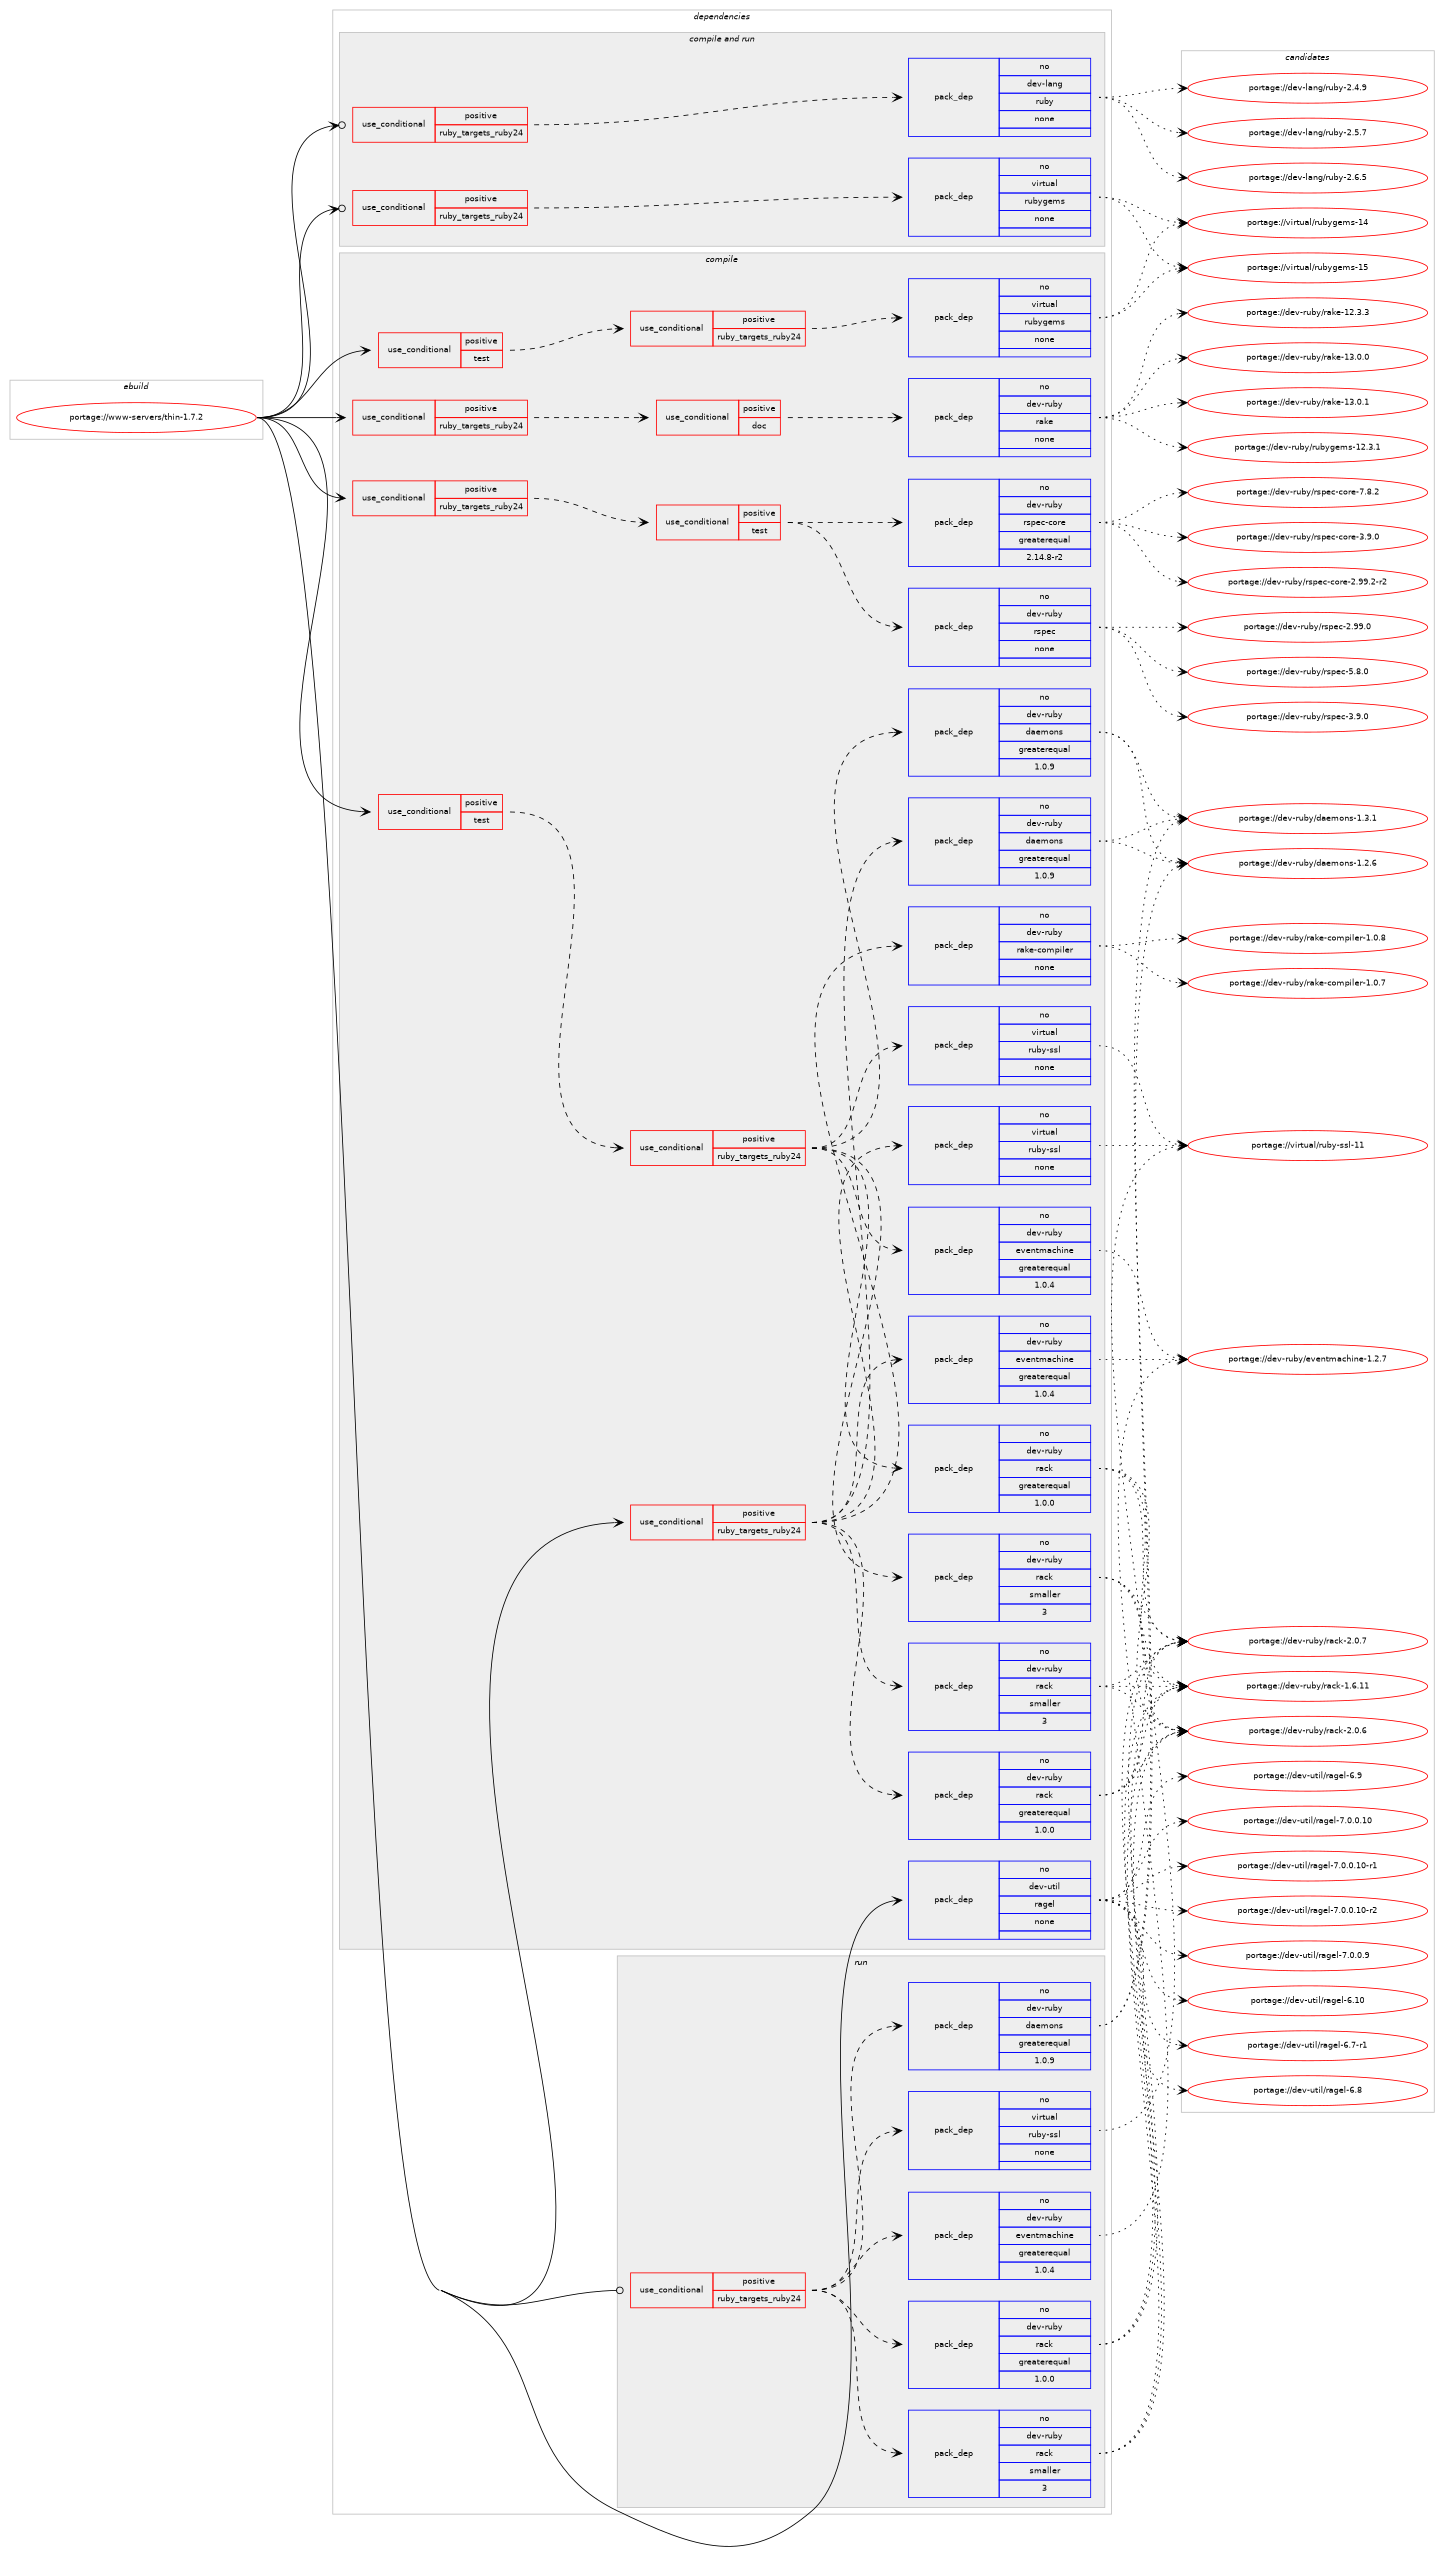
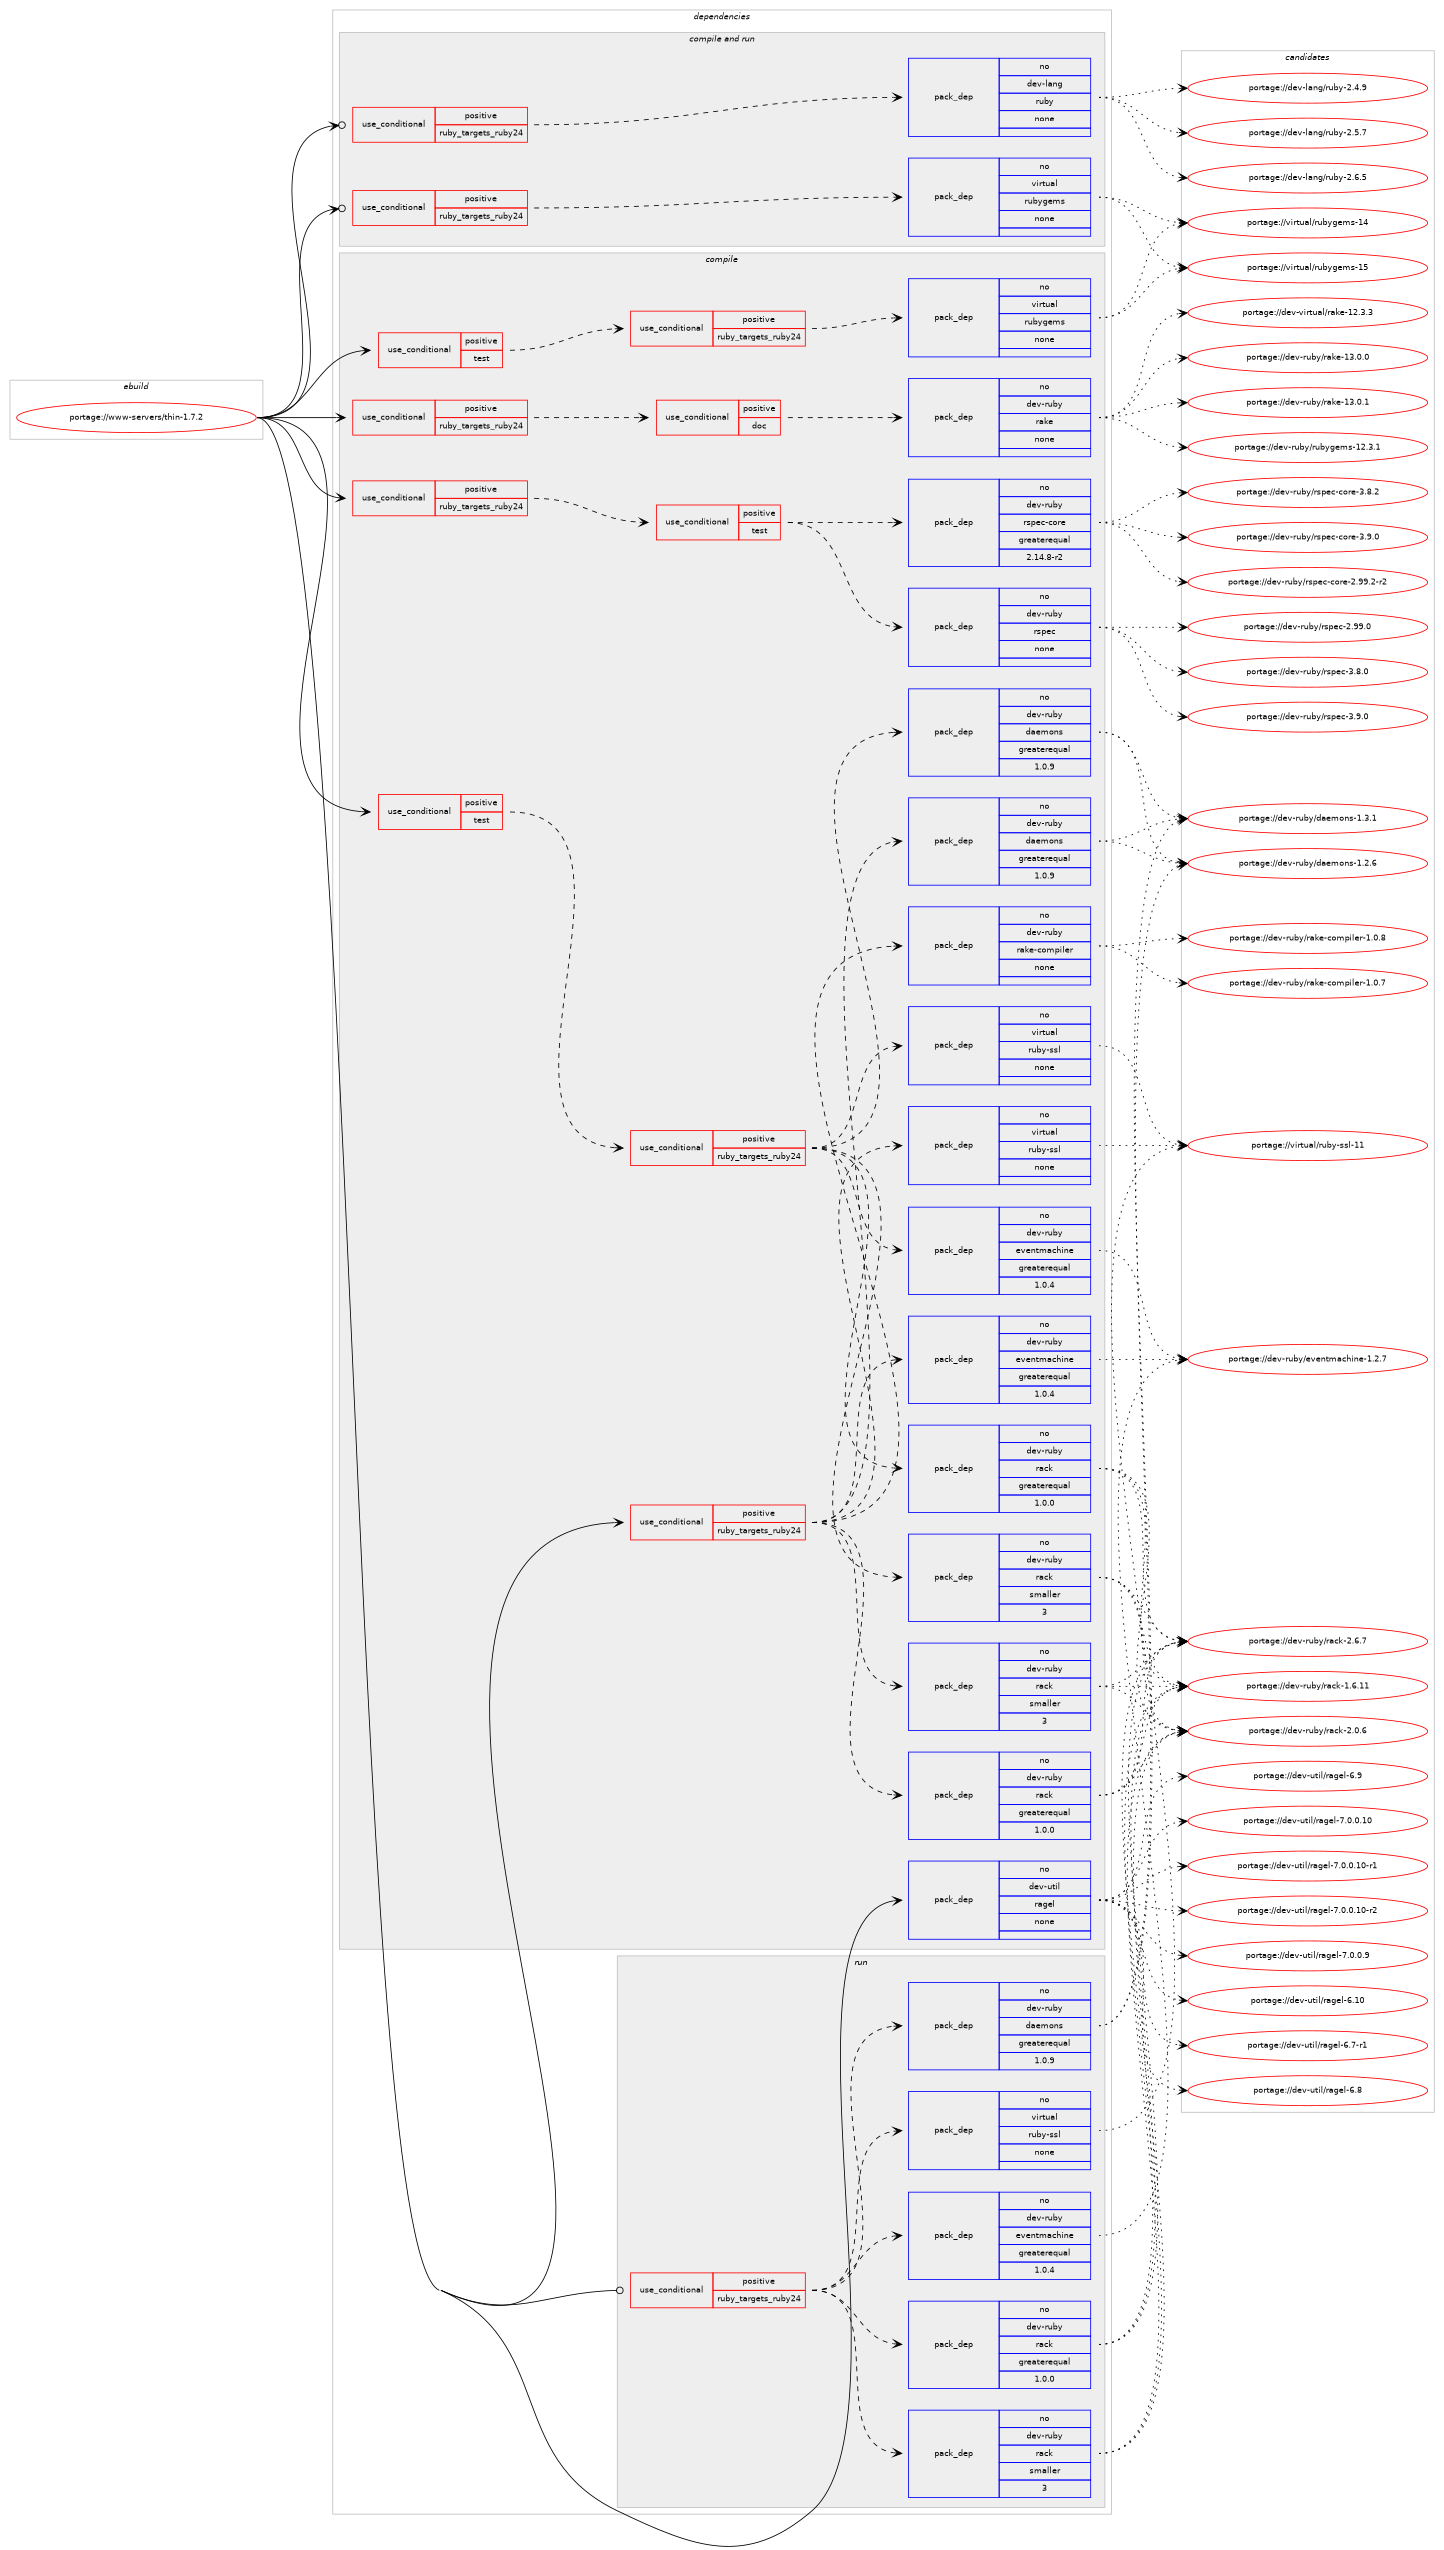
node "portage://dev-ruby/rake-12.3.3": label "portage://dev-ruby/rake-12.3.3" -> "portage://dev-virtual/rake-12.3.3"
node "portage://dev-ruby/rspec-core-7.8.2": label "portage://dev-ruby/rspec-core-7.8.2" -> "portage://dev-ruby/rspec-core-3.8.2"
node "portage://dev-ruby/rspec-5.8.0": label "portage://dev-ruby/rspec-5.8.0" -> "portage://dev-ruby/rspec-3.8.0"
node "portage://dev-ruby/rack-2.0.7": label "portage://dev-ruby/rack-2.0.7" -> "portage://dev-ruby/rack-2.6.7"
